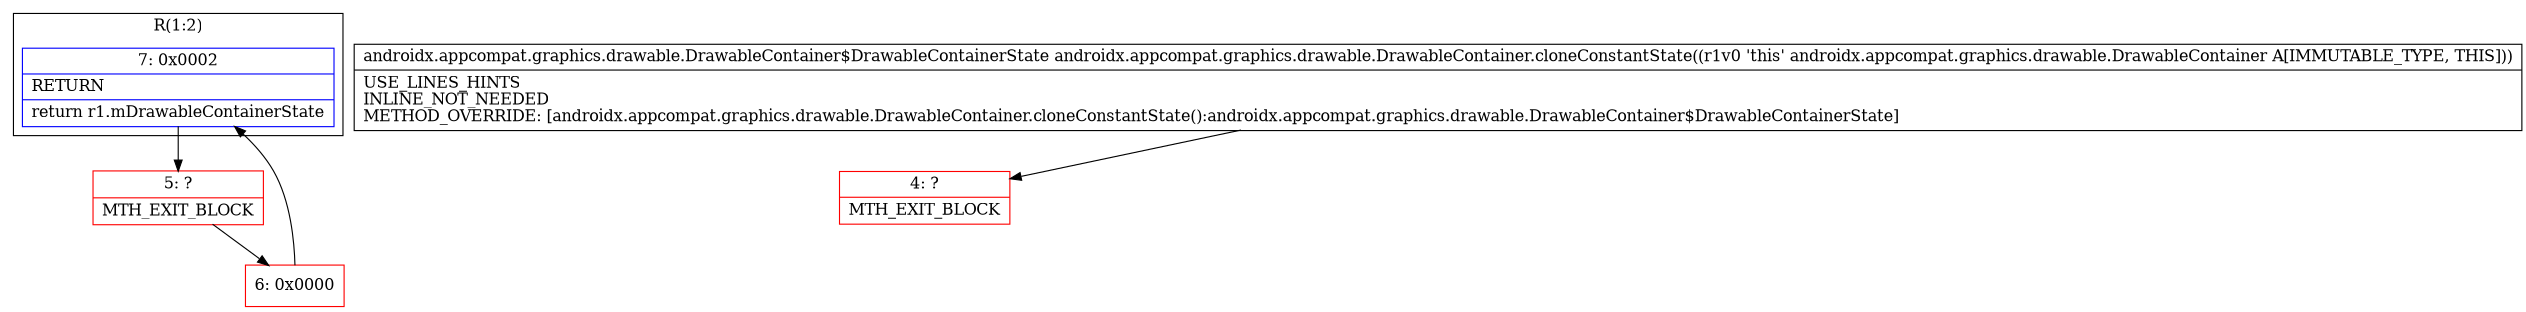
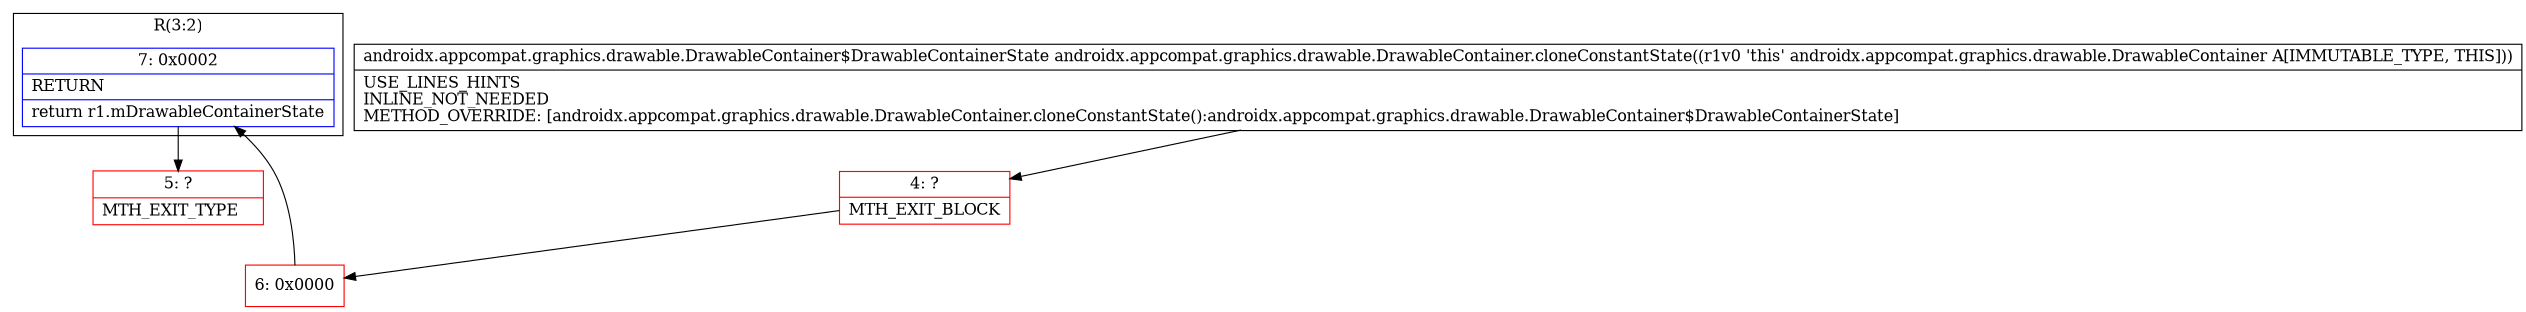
cluster "R(1:2)": label "R(1:2)" -> "R(3:2)"
node "5: ?": text "MTH_EXIT_BLOCK" -> "MTH_EXIT_TYPE"
edge "5: ?" -> "6: 0x0000": now "4: ?" -> "6: 0x0000"
